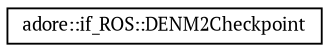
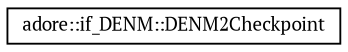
node "adore::if_ROS::DENM2Checkpoint": label "adore::if_ROS::DENM2Checkpoint" -> "adore::if_DENM::DENM2Checkpoint"
